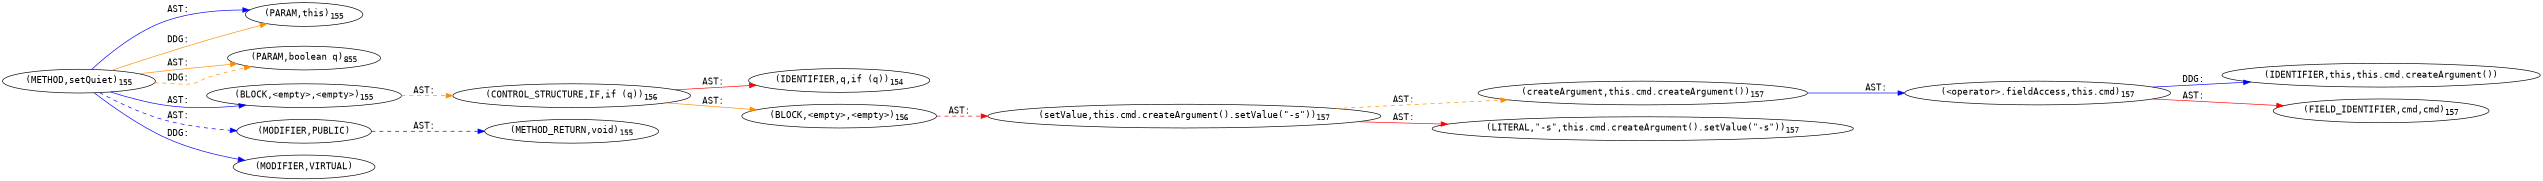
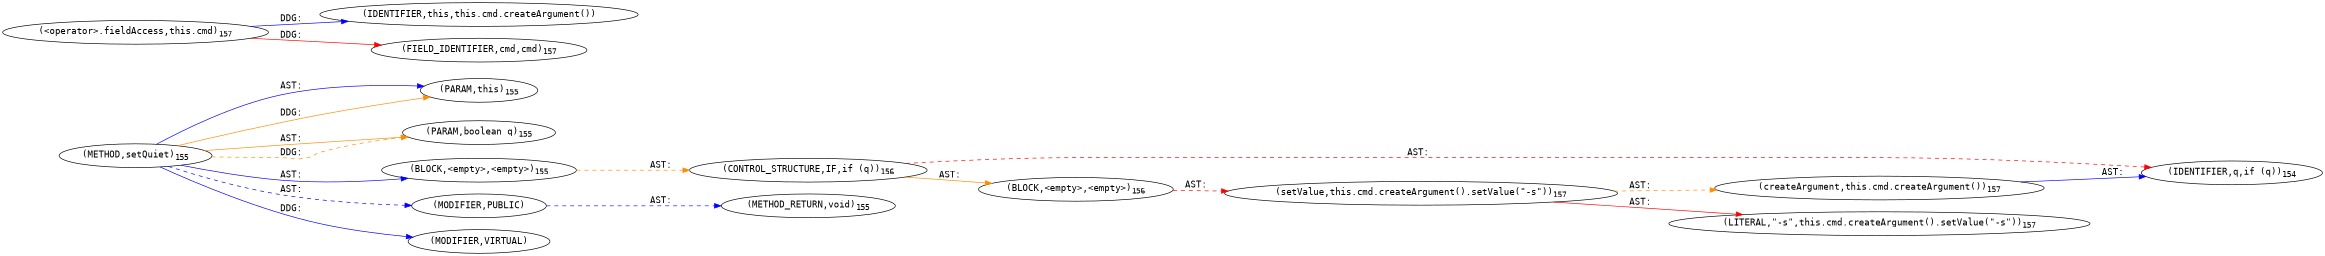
node "(PARAM,boolean q)": text "855" -> "155"
edge "(CONTROL_STRUCTURE,IF,if (q))" -> "(IDENTIFIER,q,if (q))": style solid -> dashed
edge "(createArgument,this.cmd.createArgument())" -> "(<operator>.fieldAccess,this.cmd)": now "(createArgument,this.cmd.createArgument())" -> "(IDENTIFIER,q,if (q))"
edge "(<operator>.fieldAccess,this.cmd)" -> "(FIELD_IDENTIFIER,cmd,cmd)": label "AST: " -> "DDG: "
